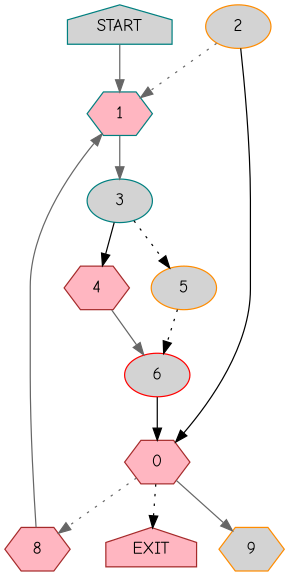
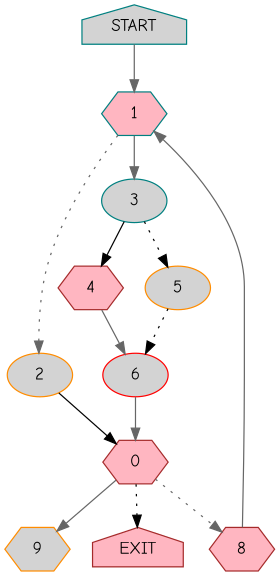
edge "2" -> "1": reversed
edge "6" -> "0": color black -> gray40
